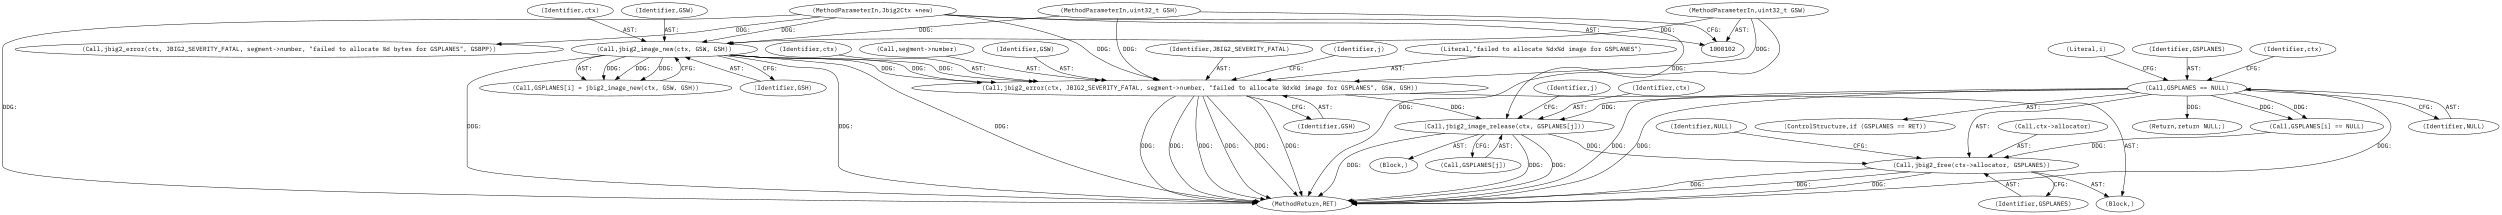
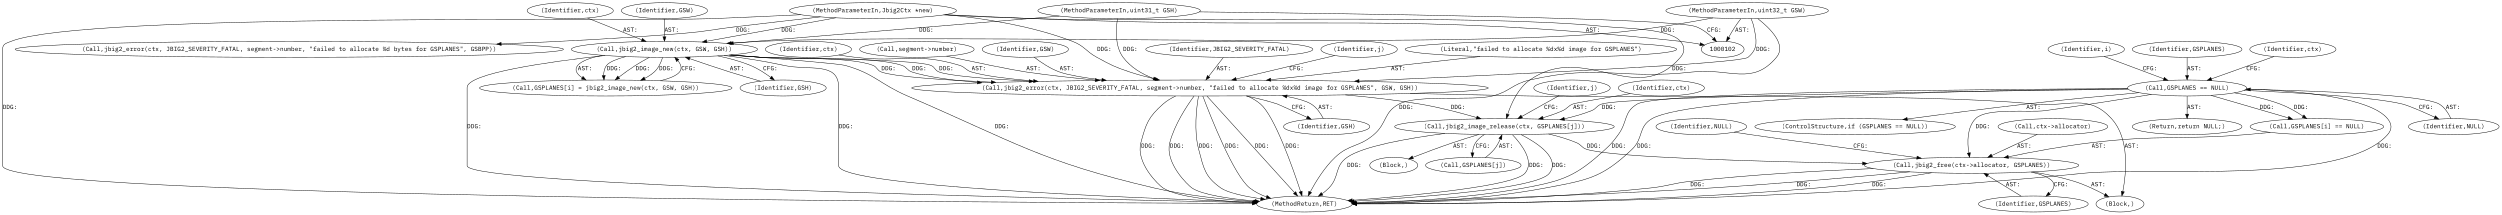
node "(MethodParameterIn,uint32_t GSH)": label "(MethodParameterIn,uint32_t GSH)" -> "(MethodParameterIn,uint31_t GSH)"
node "(Literal,i)": label "(Literal,i)" -> "(Identifier,i)"
edge "(Call,GSPLANES == NULL)" -> "(Return,return NULL;)": label "DDG: " -> "AST: "
node "(ControlStructure,if (GSPLANES == RET))": label "(ControlStructure,if (GSPLANES == RET))" -> "(ControlStructure,if (GSPLANES == NULL))"
edge "(Call,GSPLANES == NULL)" -> "(Call,jbig2_free(ctx->allocator, GSPLANES))": label "AST: " -> "DDG: "
edge "(Call,GSPLANES[i] == NULL)" -> "(Call,jbig2_free(ctx->allocator, GSPLANES))": label "DDG: " -> "AST: "
